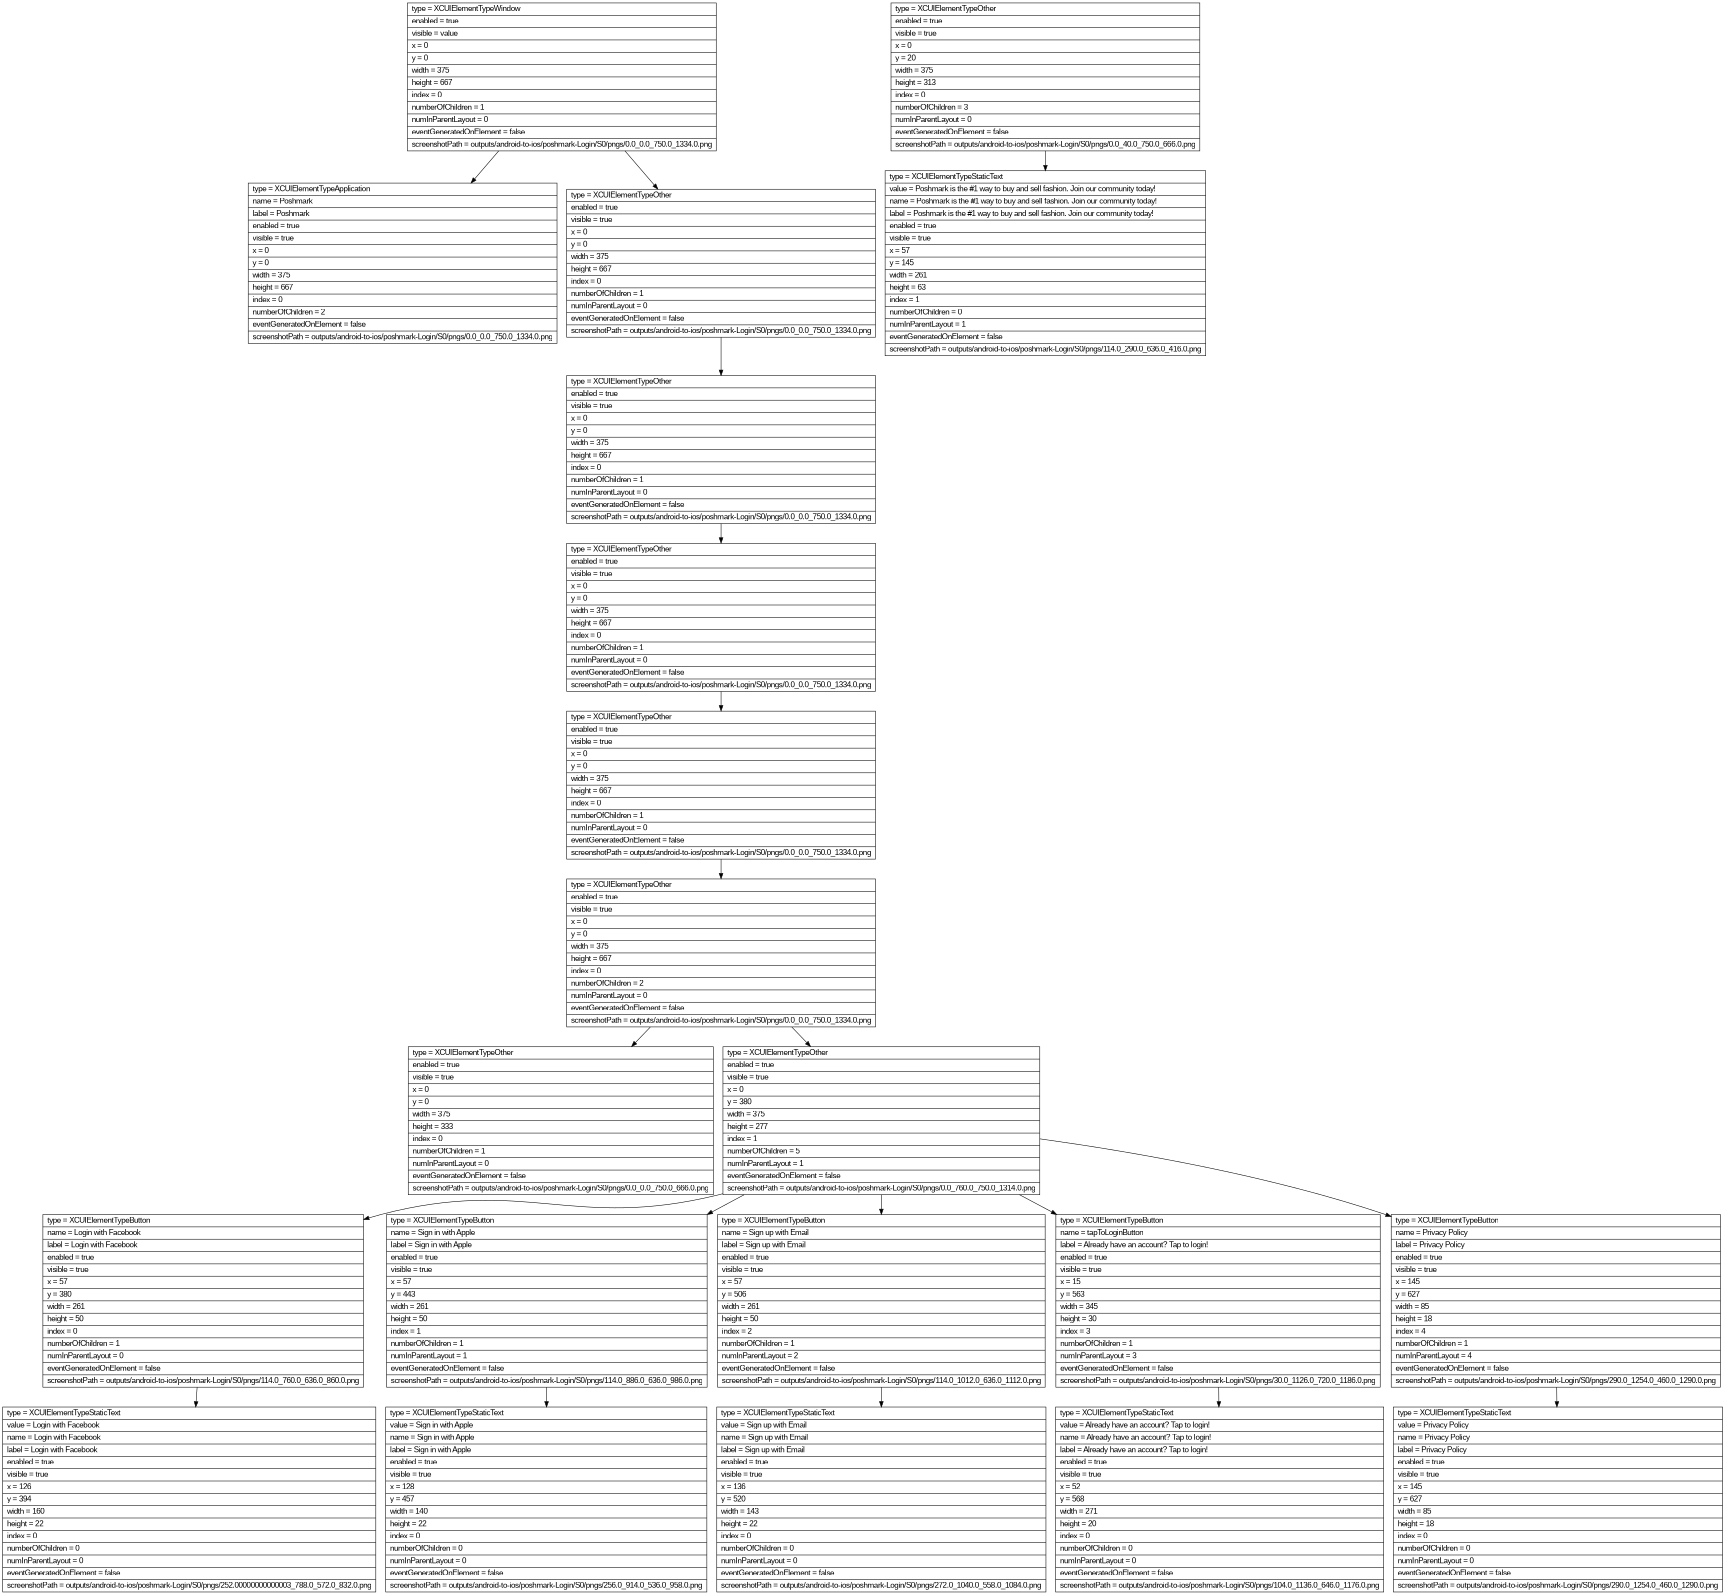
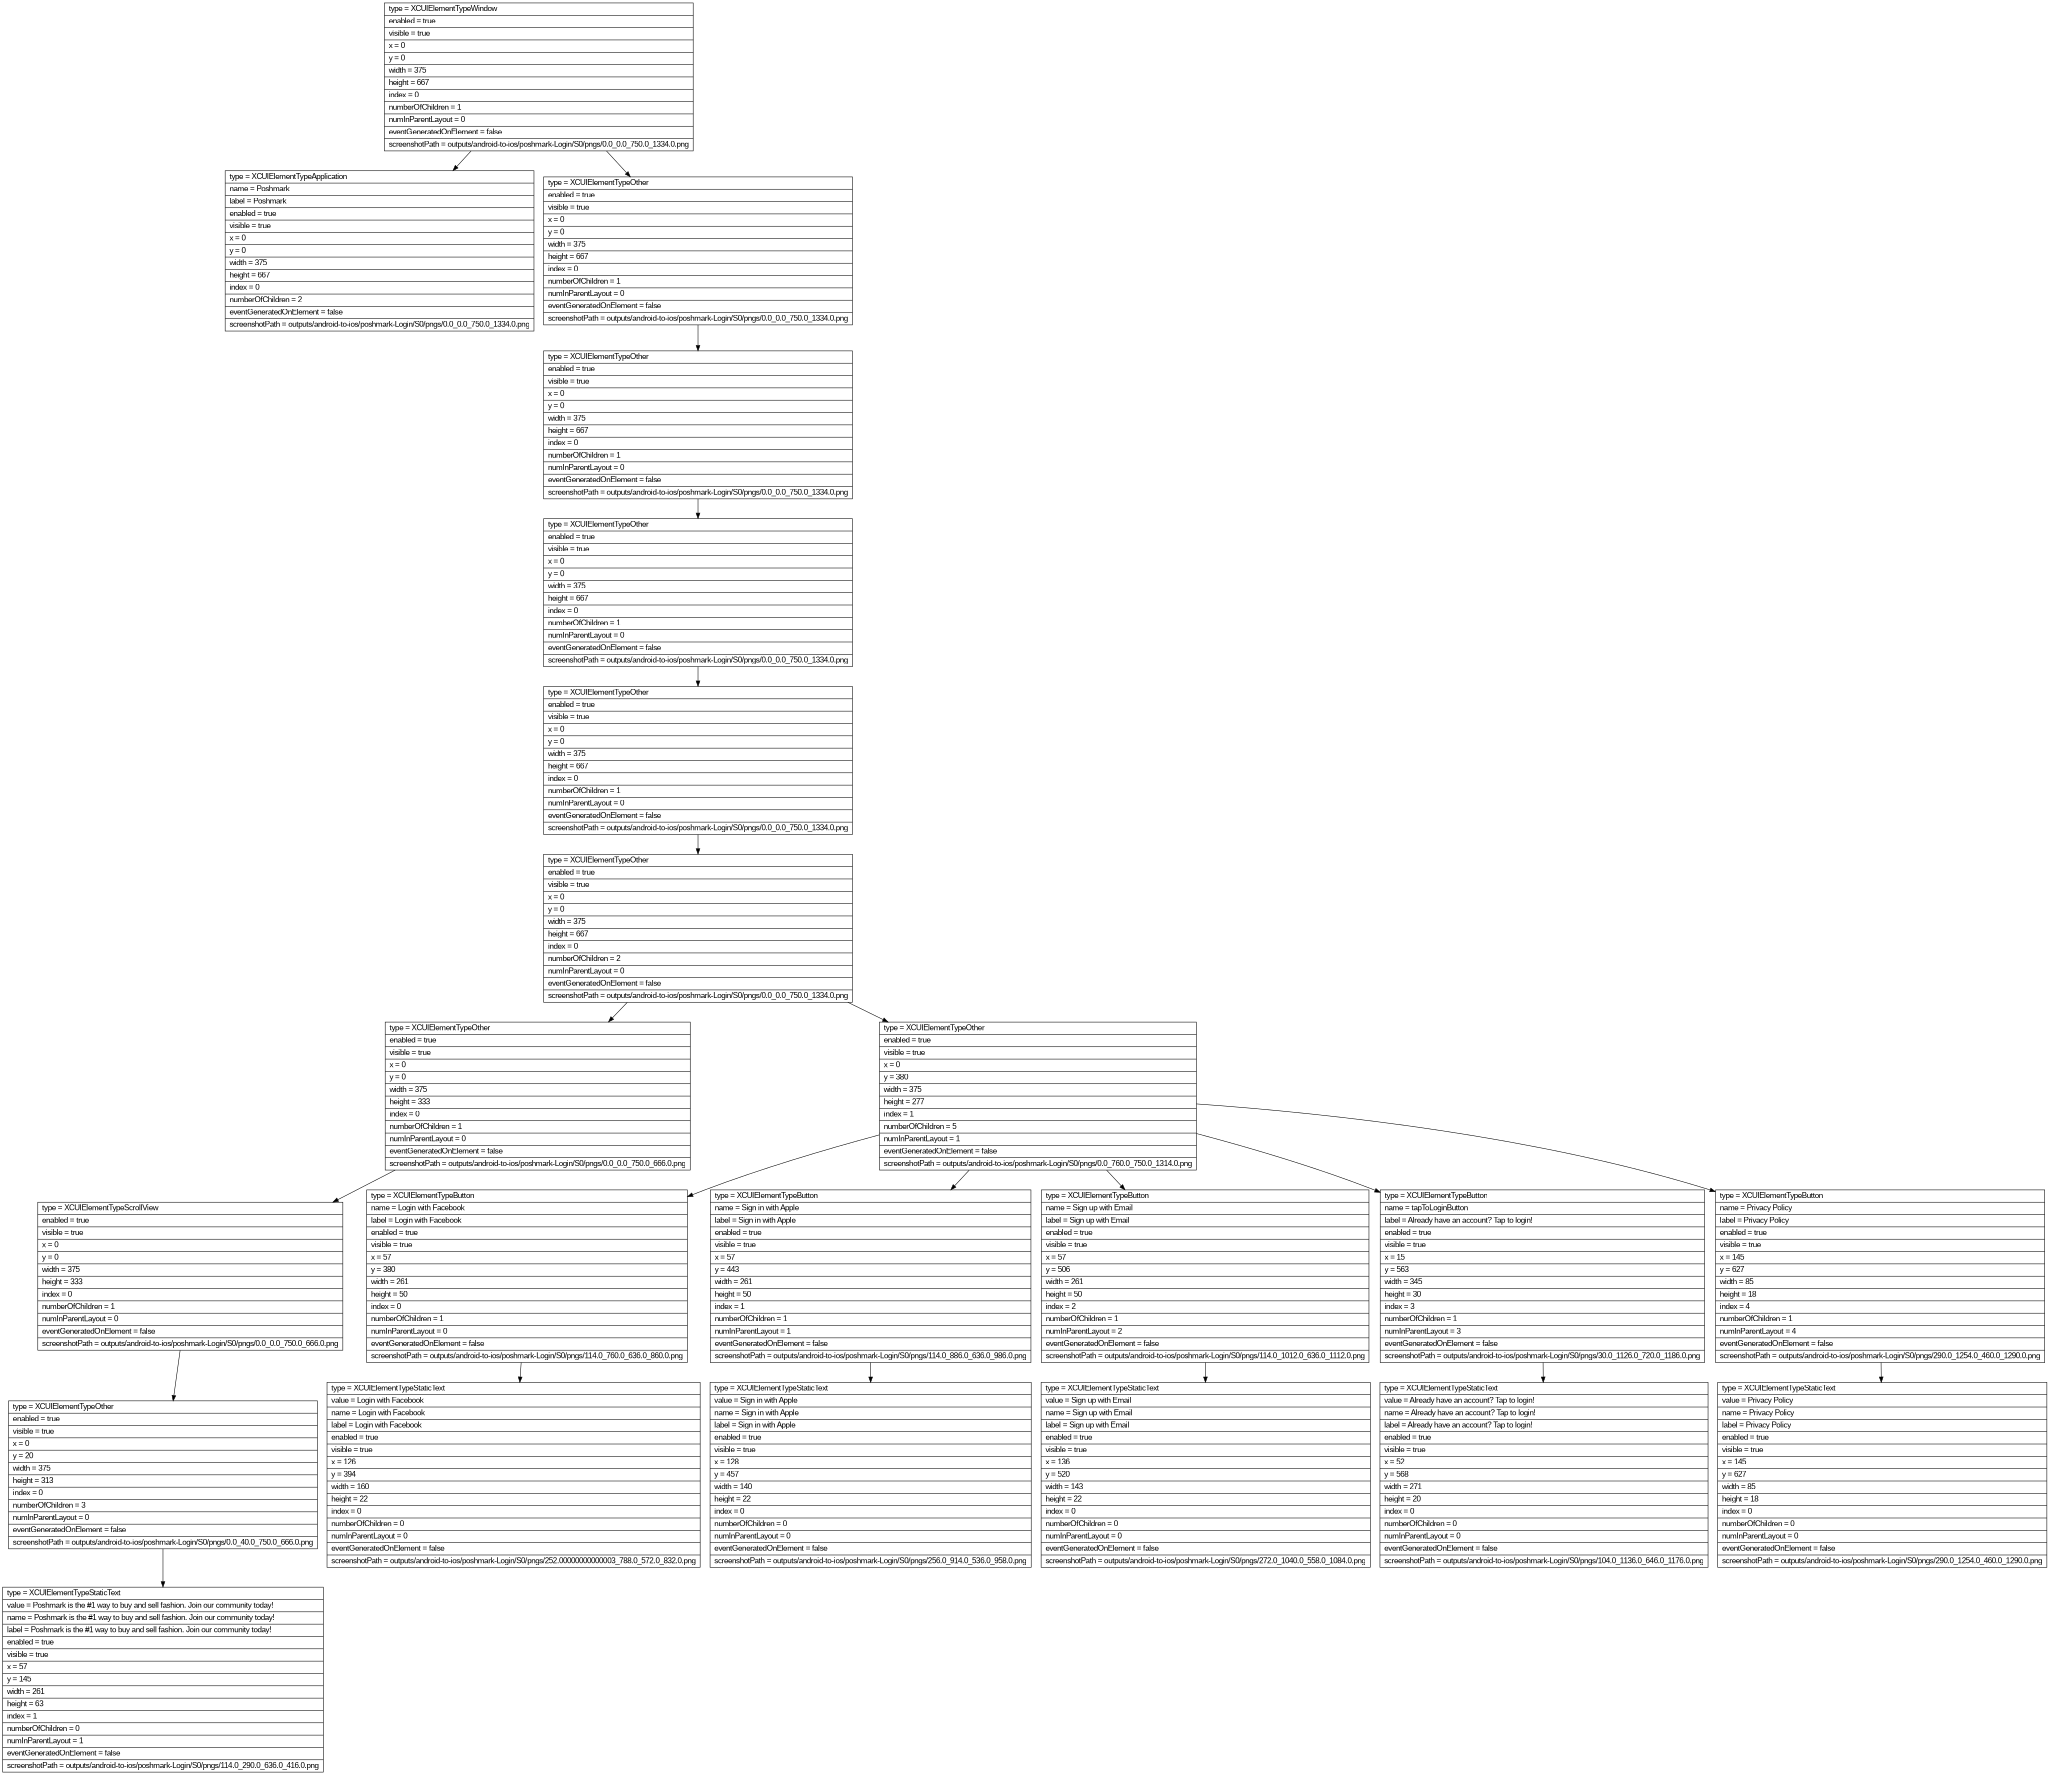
node "type = XCUIElementTypeWindow": text "visible = value" -> "visible = true"
node "type = XCUIElementTypeScrollView": added
